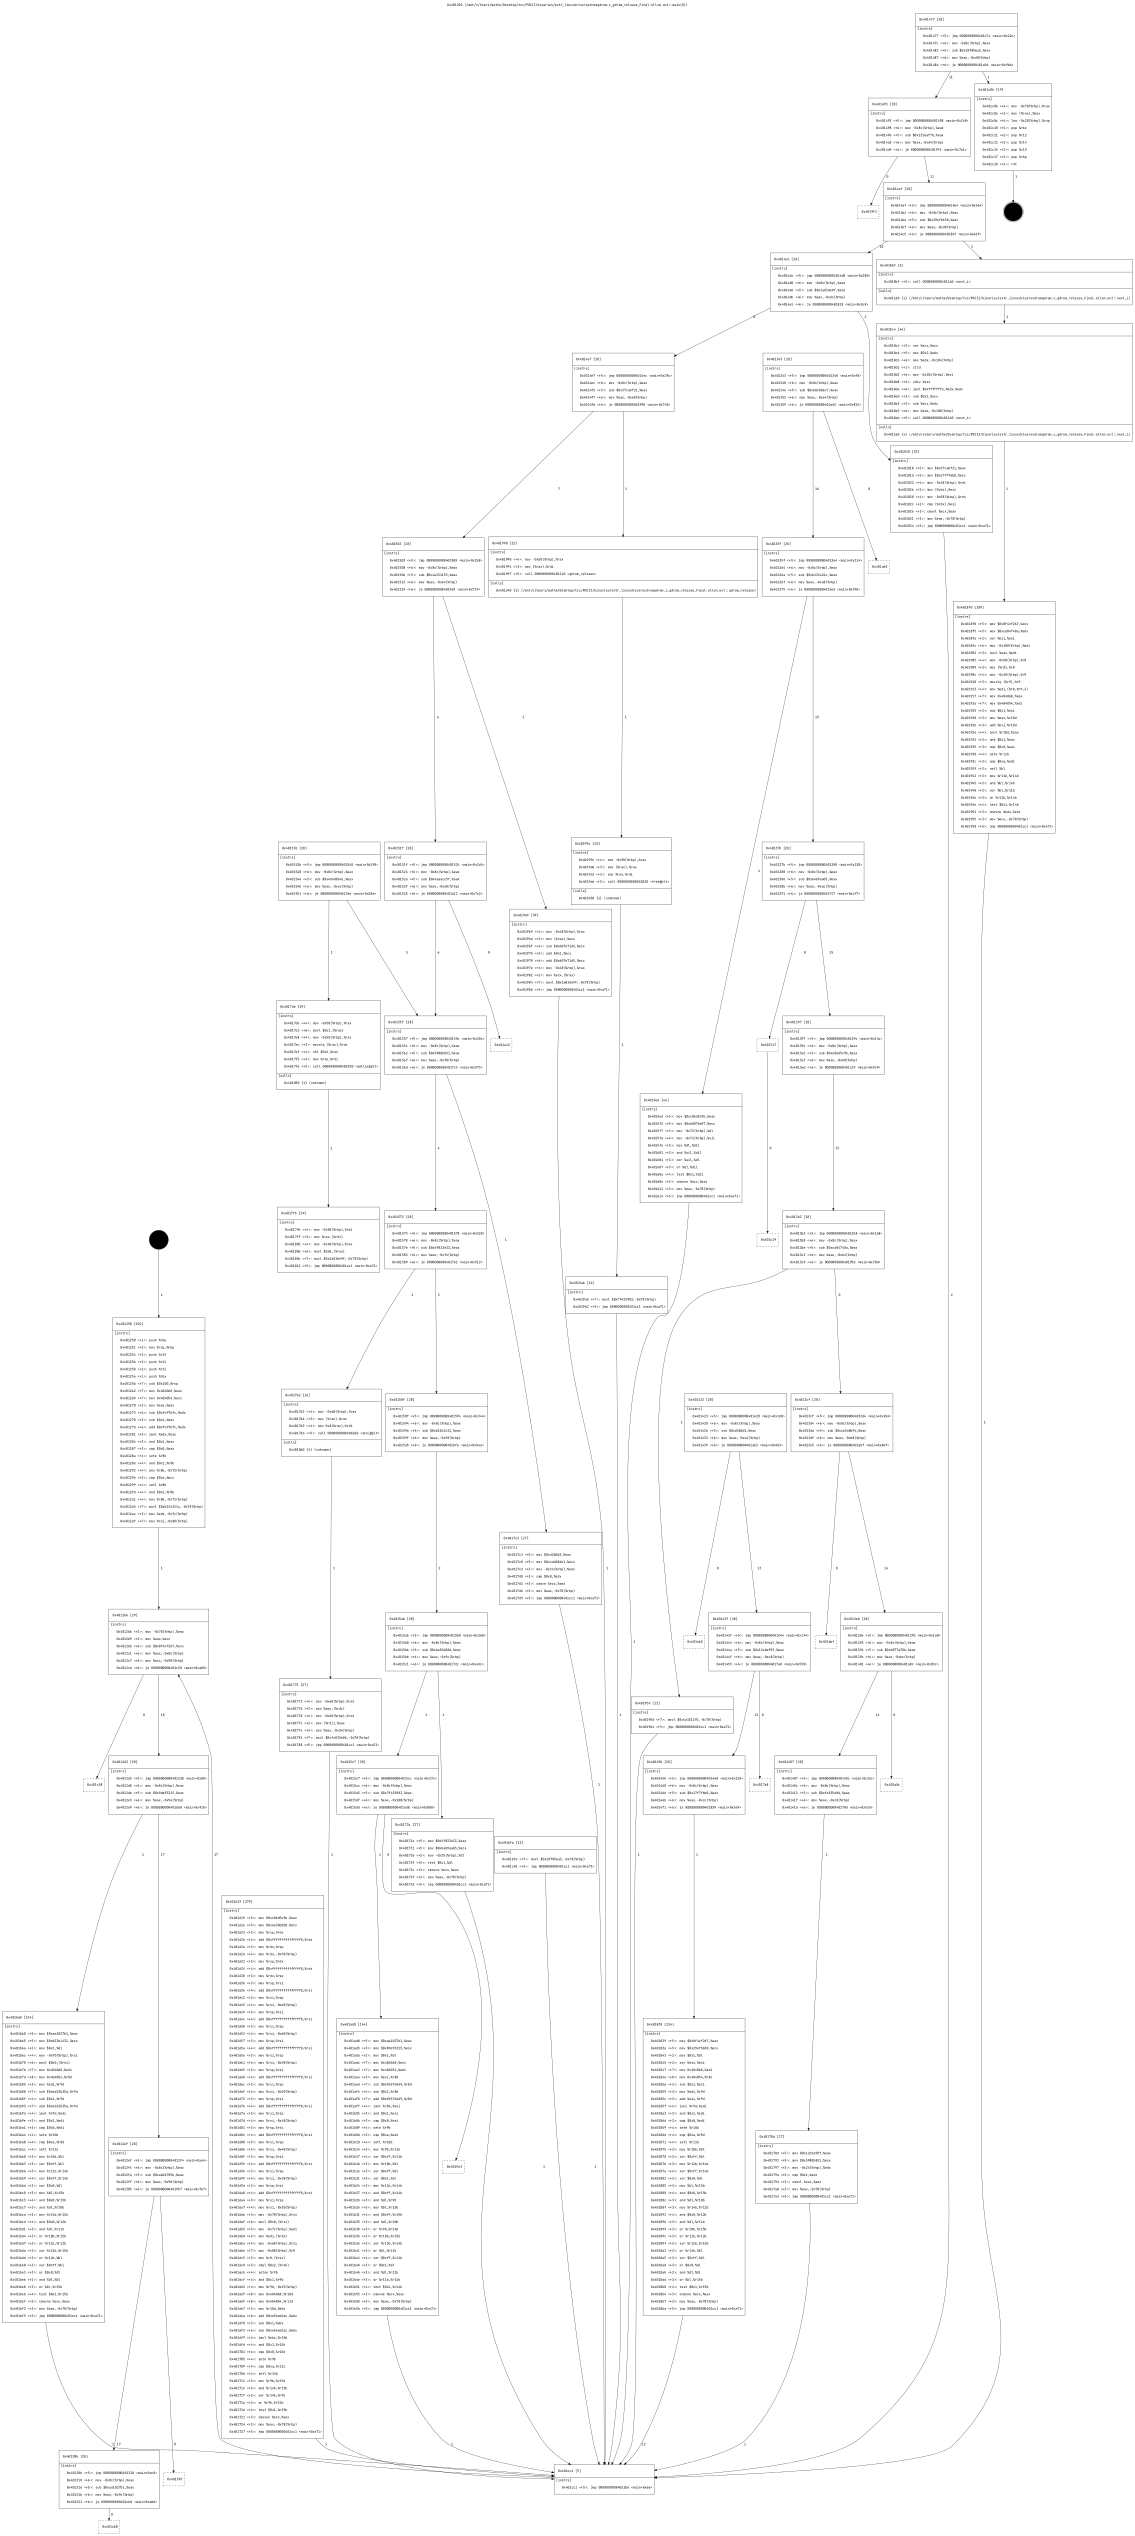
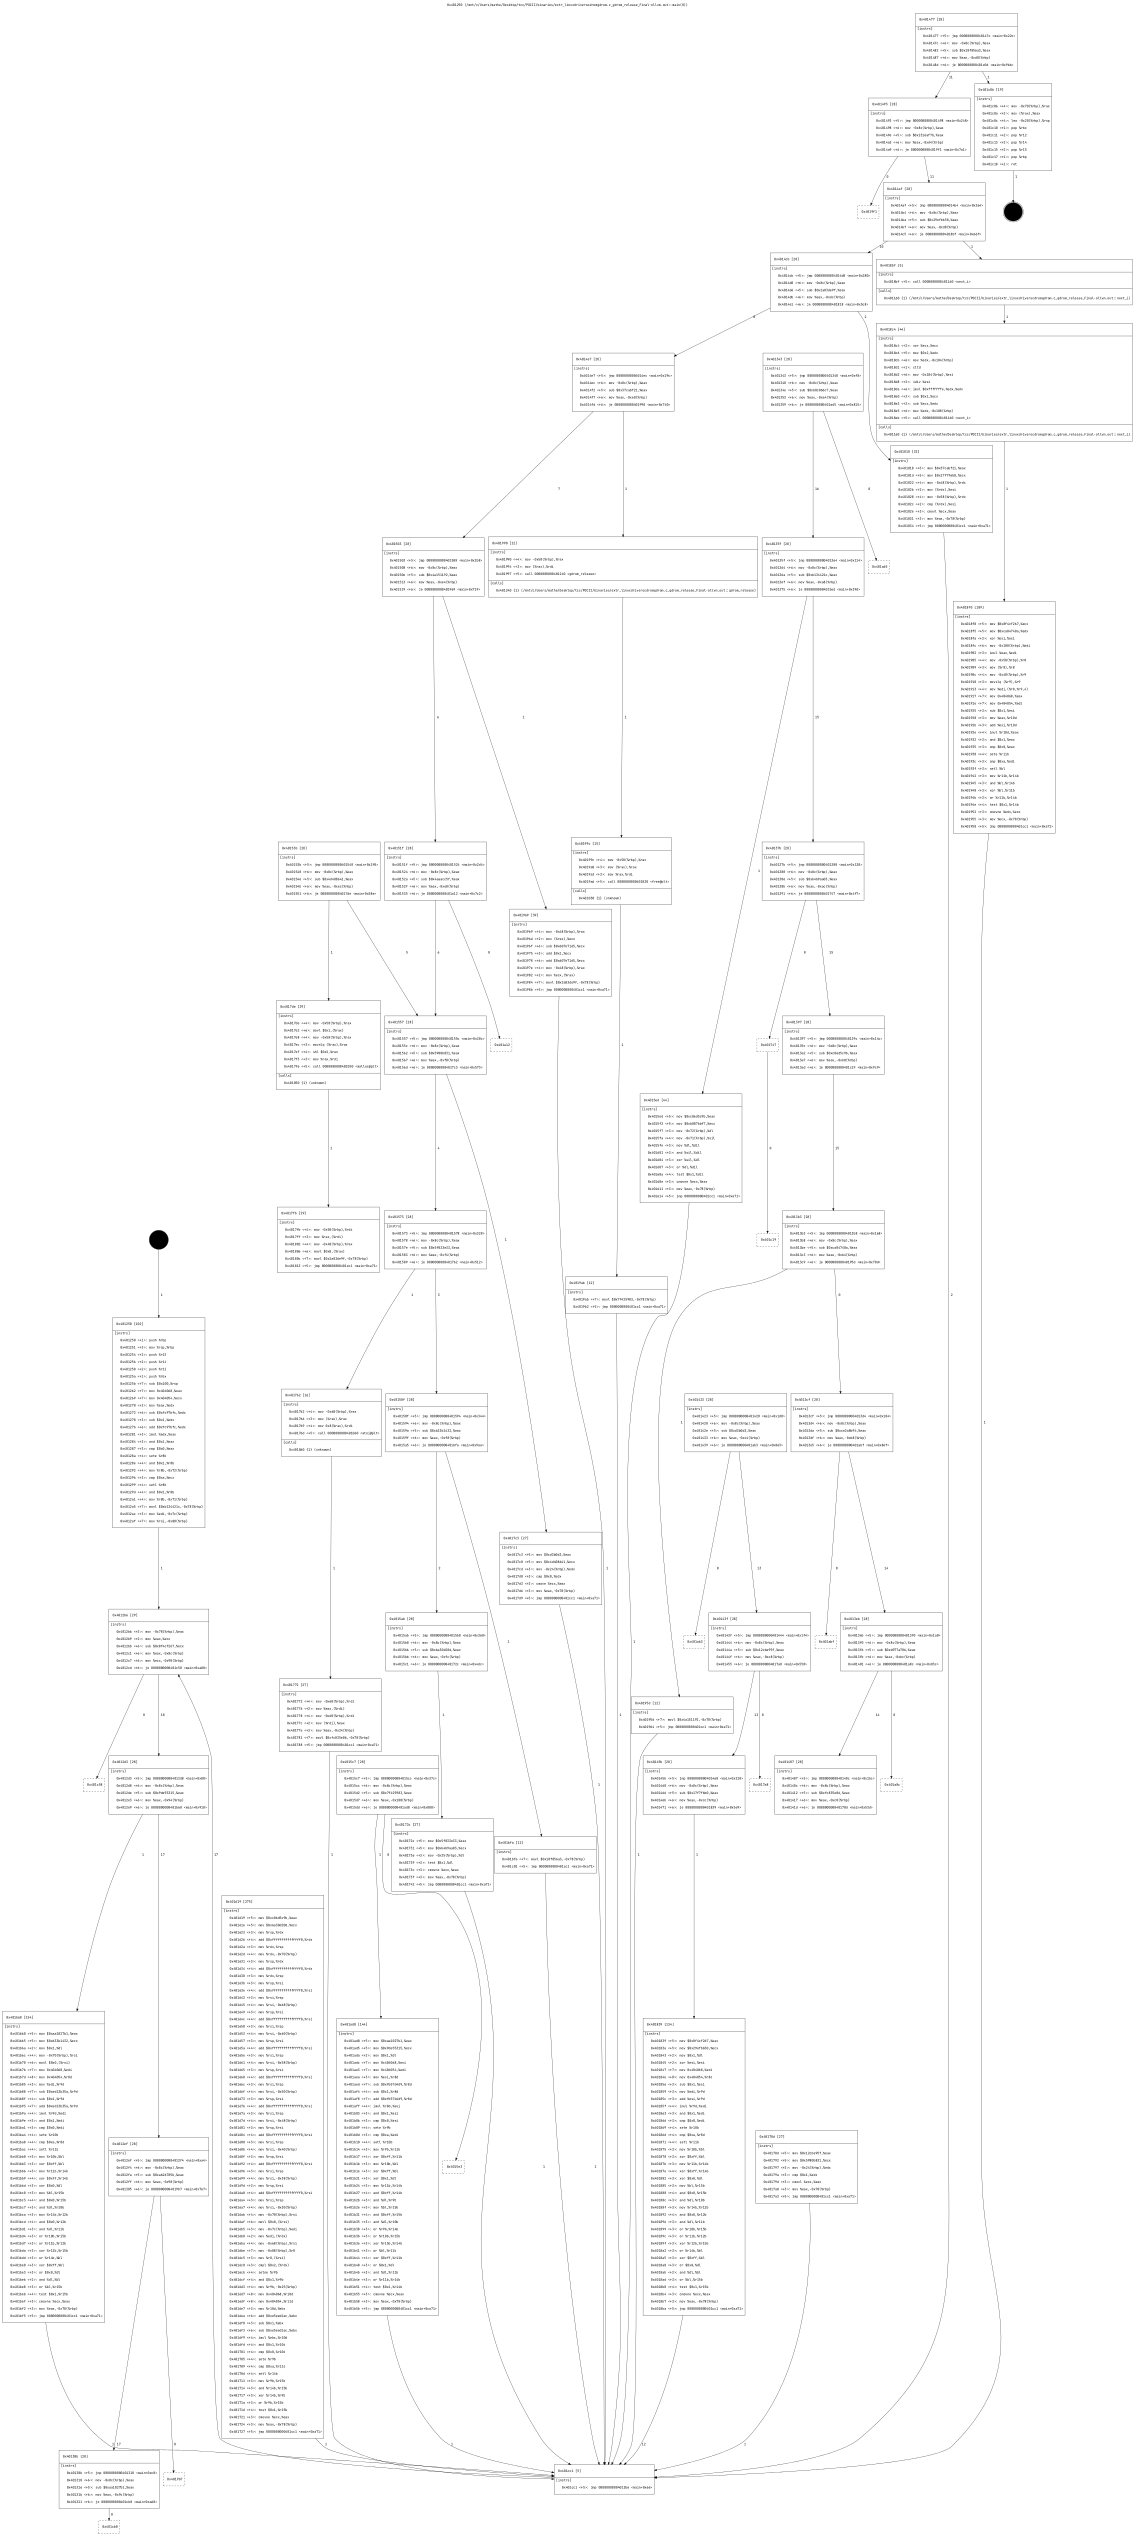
edge "0x40158f [28]" -> "0x401bfa [12]": added, label "1"
edge "0x4015ab [28]" -> "0x4015c7 [28]": removed, label "1"
edge "0x401407 [28]" -> "0x40178d [27]": removed, label "1"
